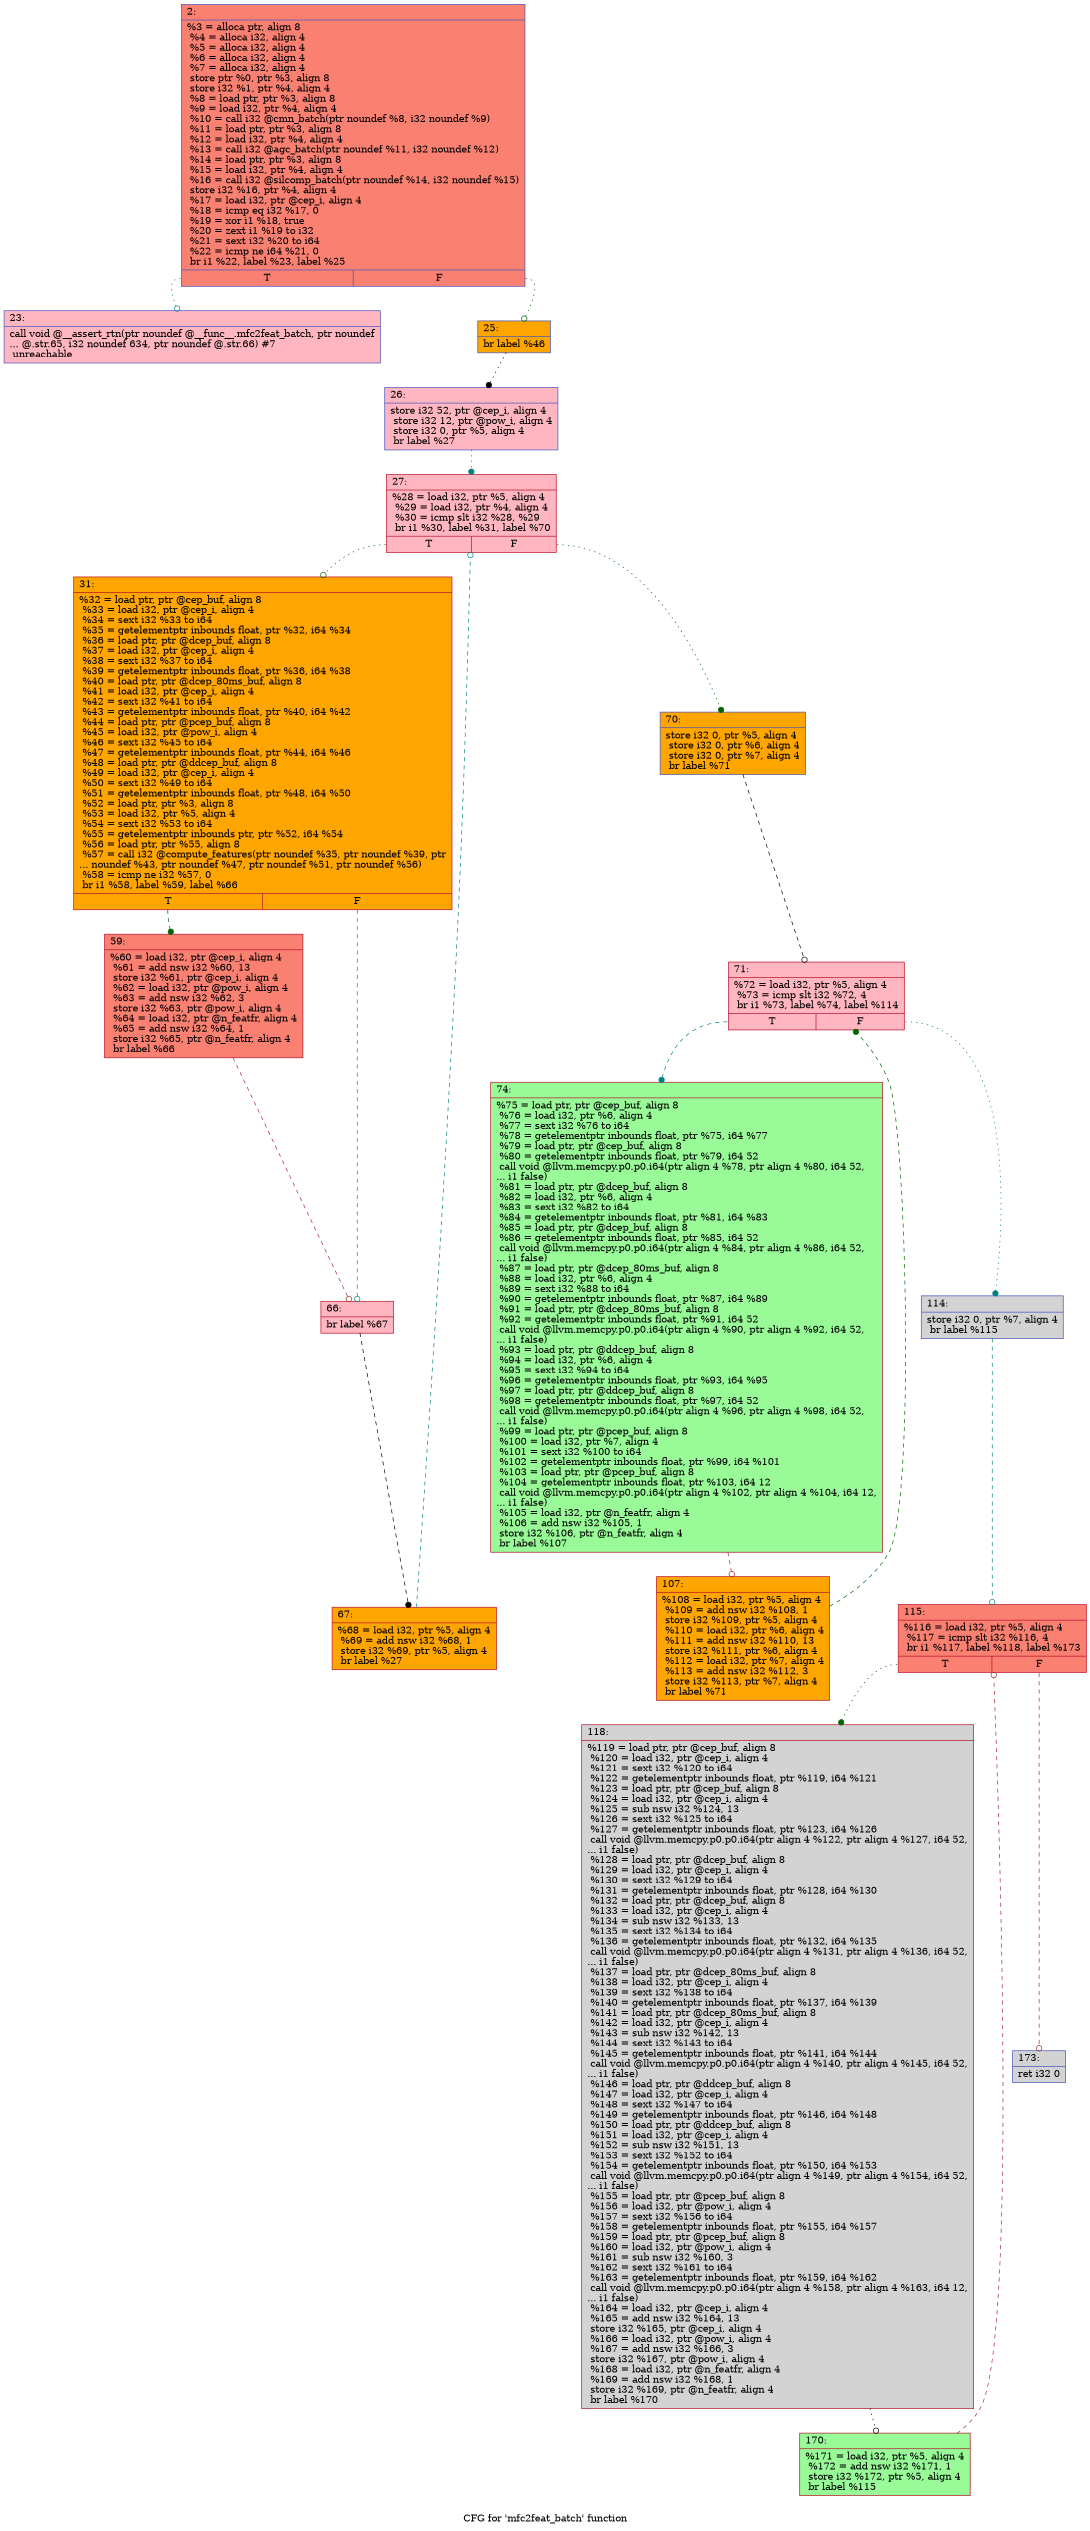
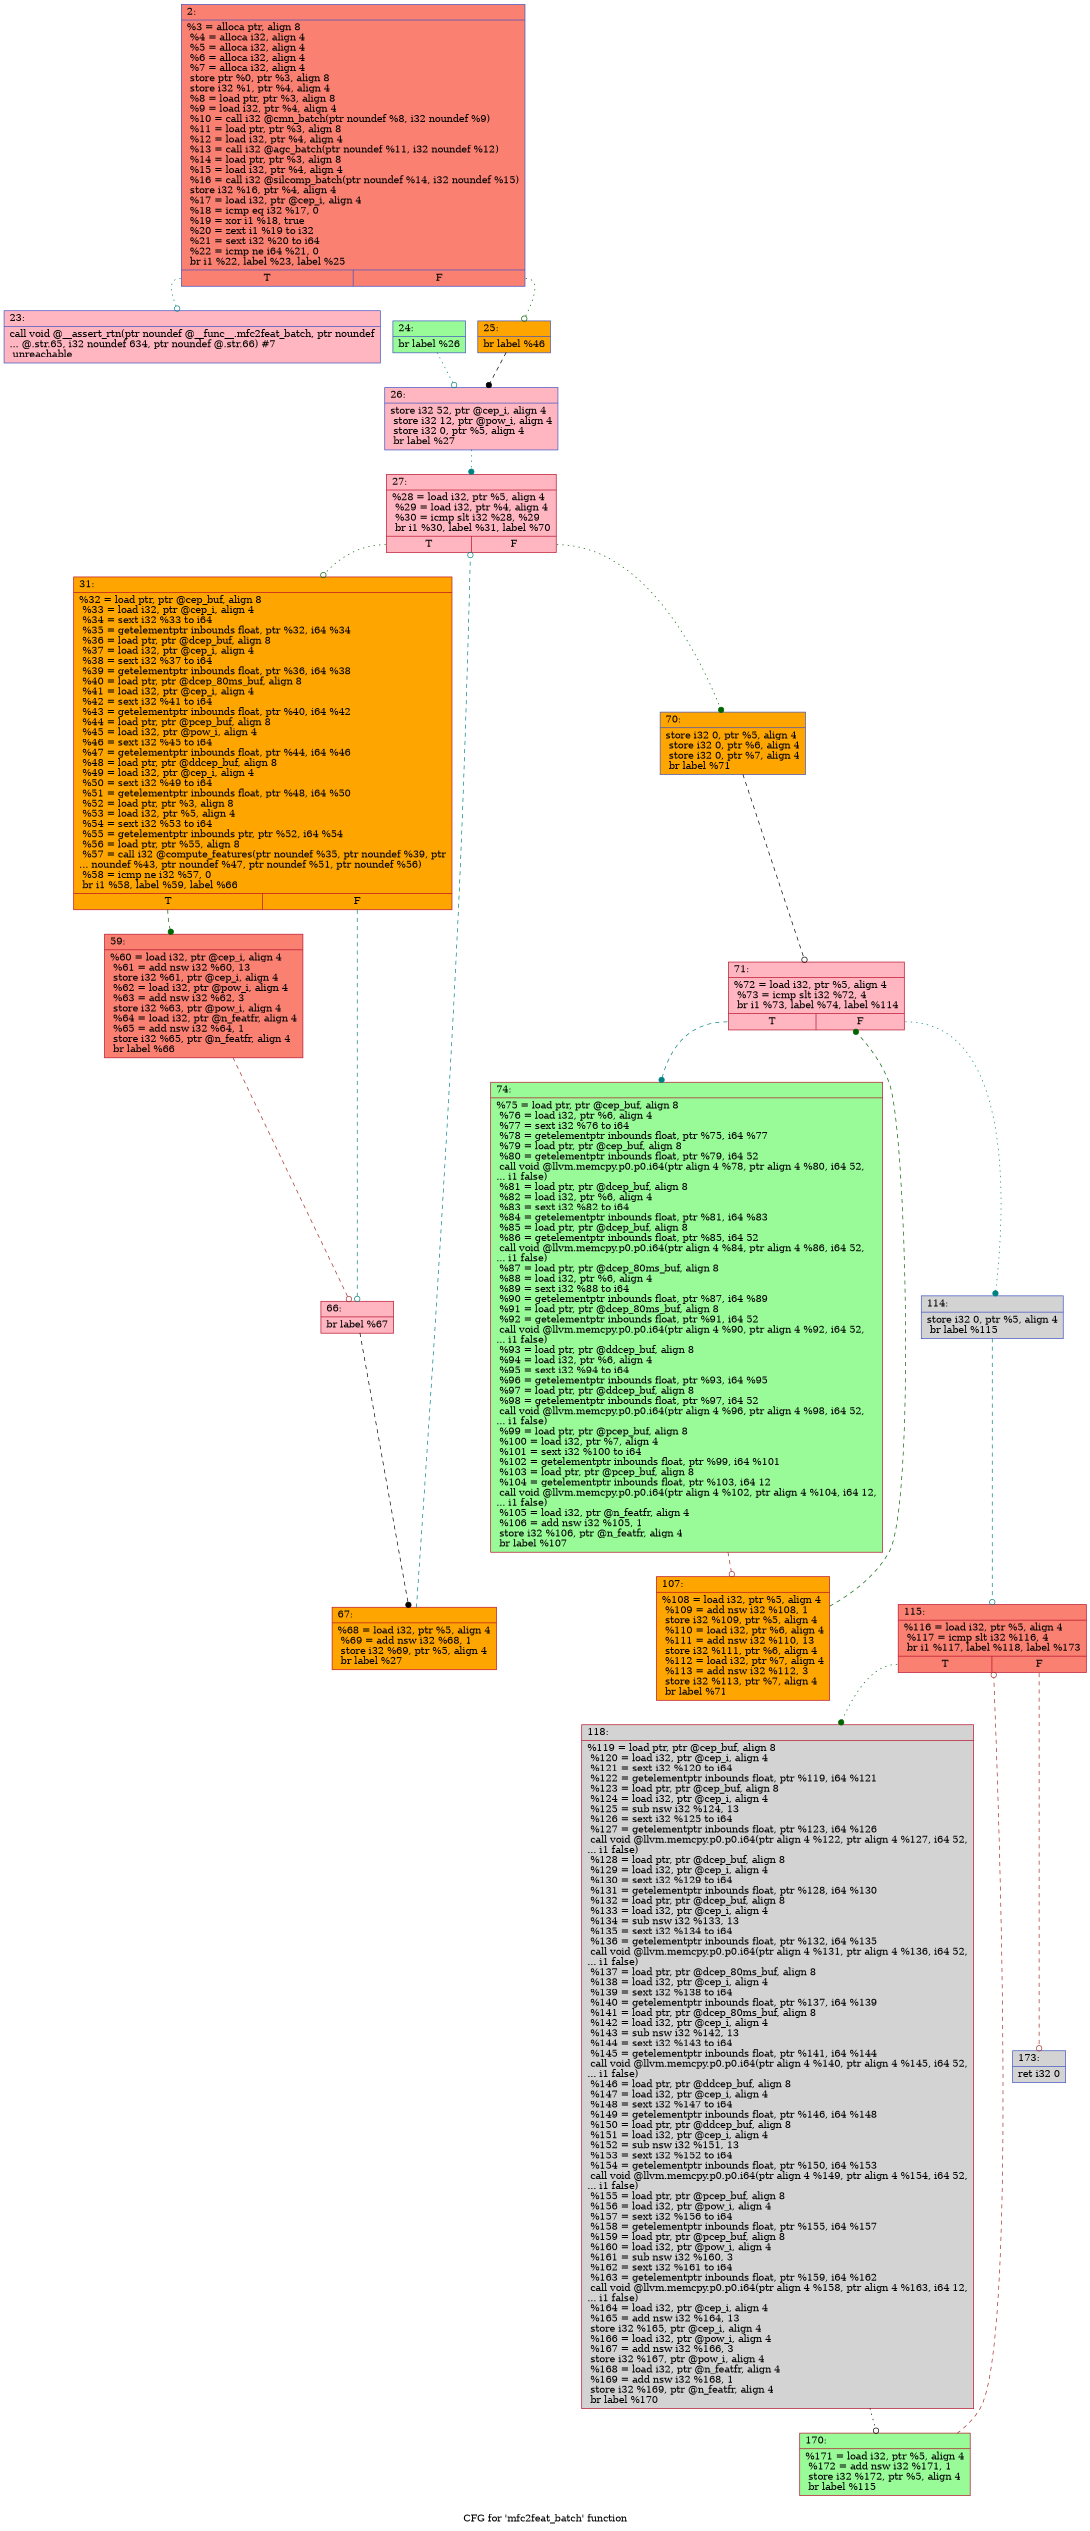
node "24:": added
edge "25:" -> "26:": style dotted -> dashed
node "114:": text "store i32 0, ptr %7, align 4" -> "store i32 0, ptr %5, align 4"
